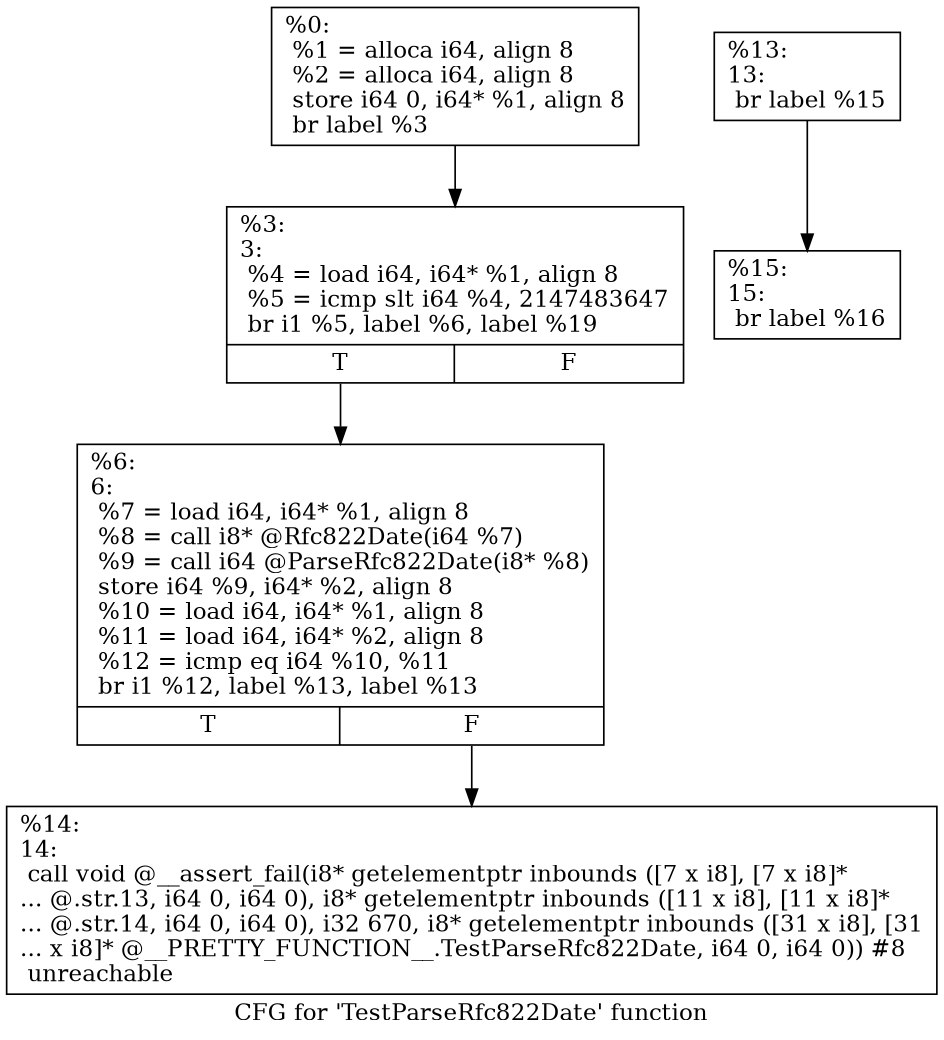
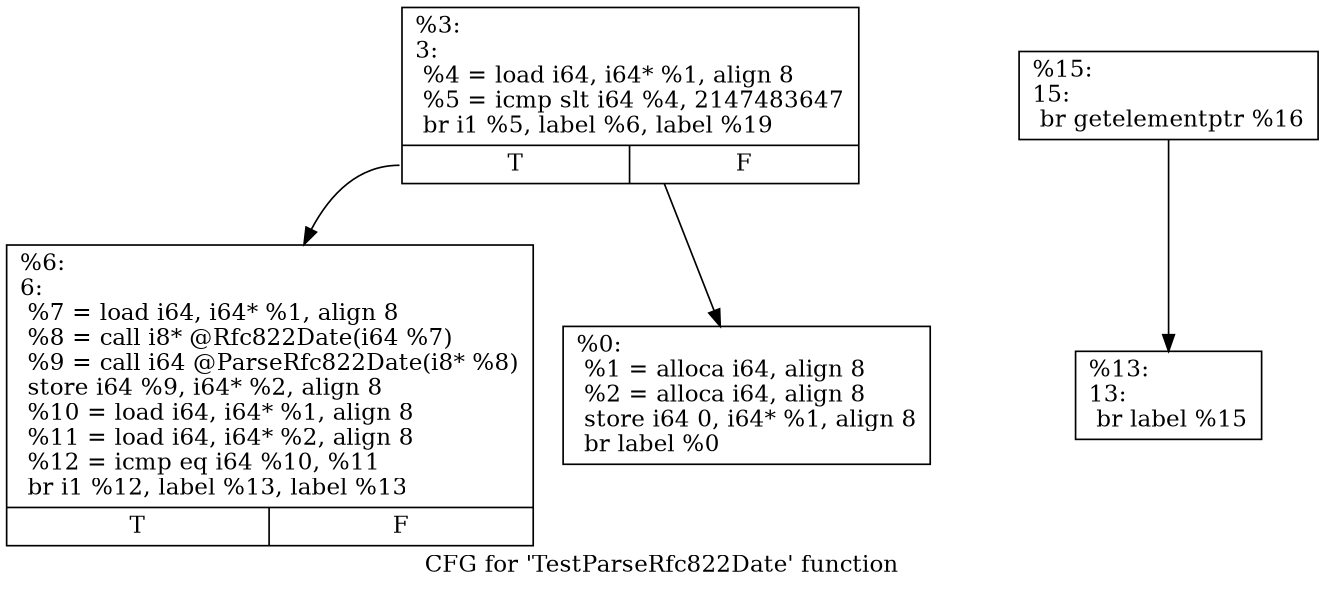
node "%0:": text "br label %3" -> "br label %0"
edge "%0:" -> "%3:": reversed
edge "%13:" -> "%15:": reversed
node "%15:": text "br label %16" -> "br getelementptr %16"
node "%14:": removed
